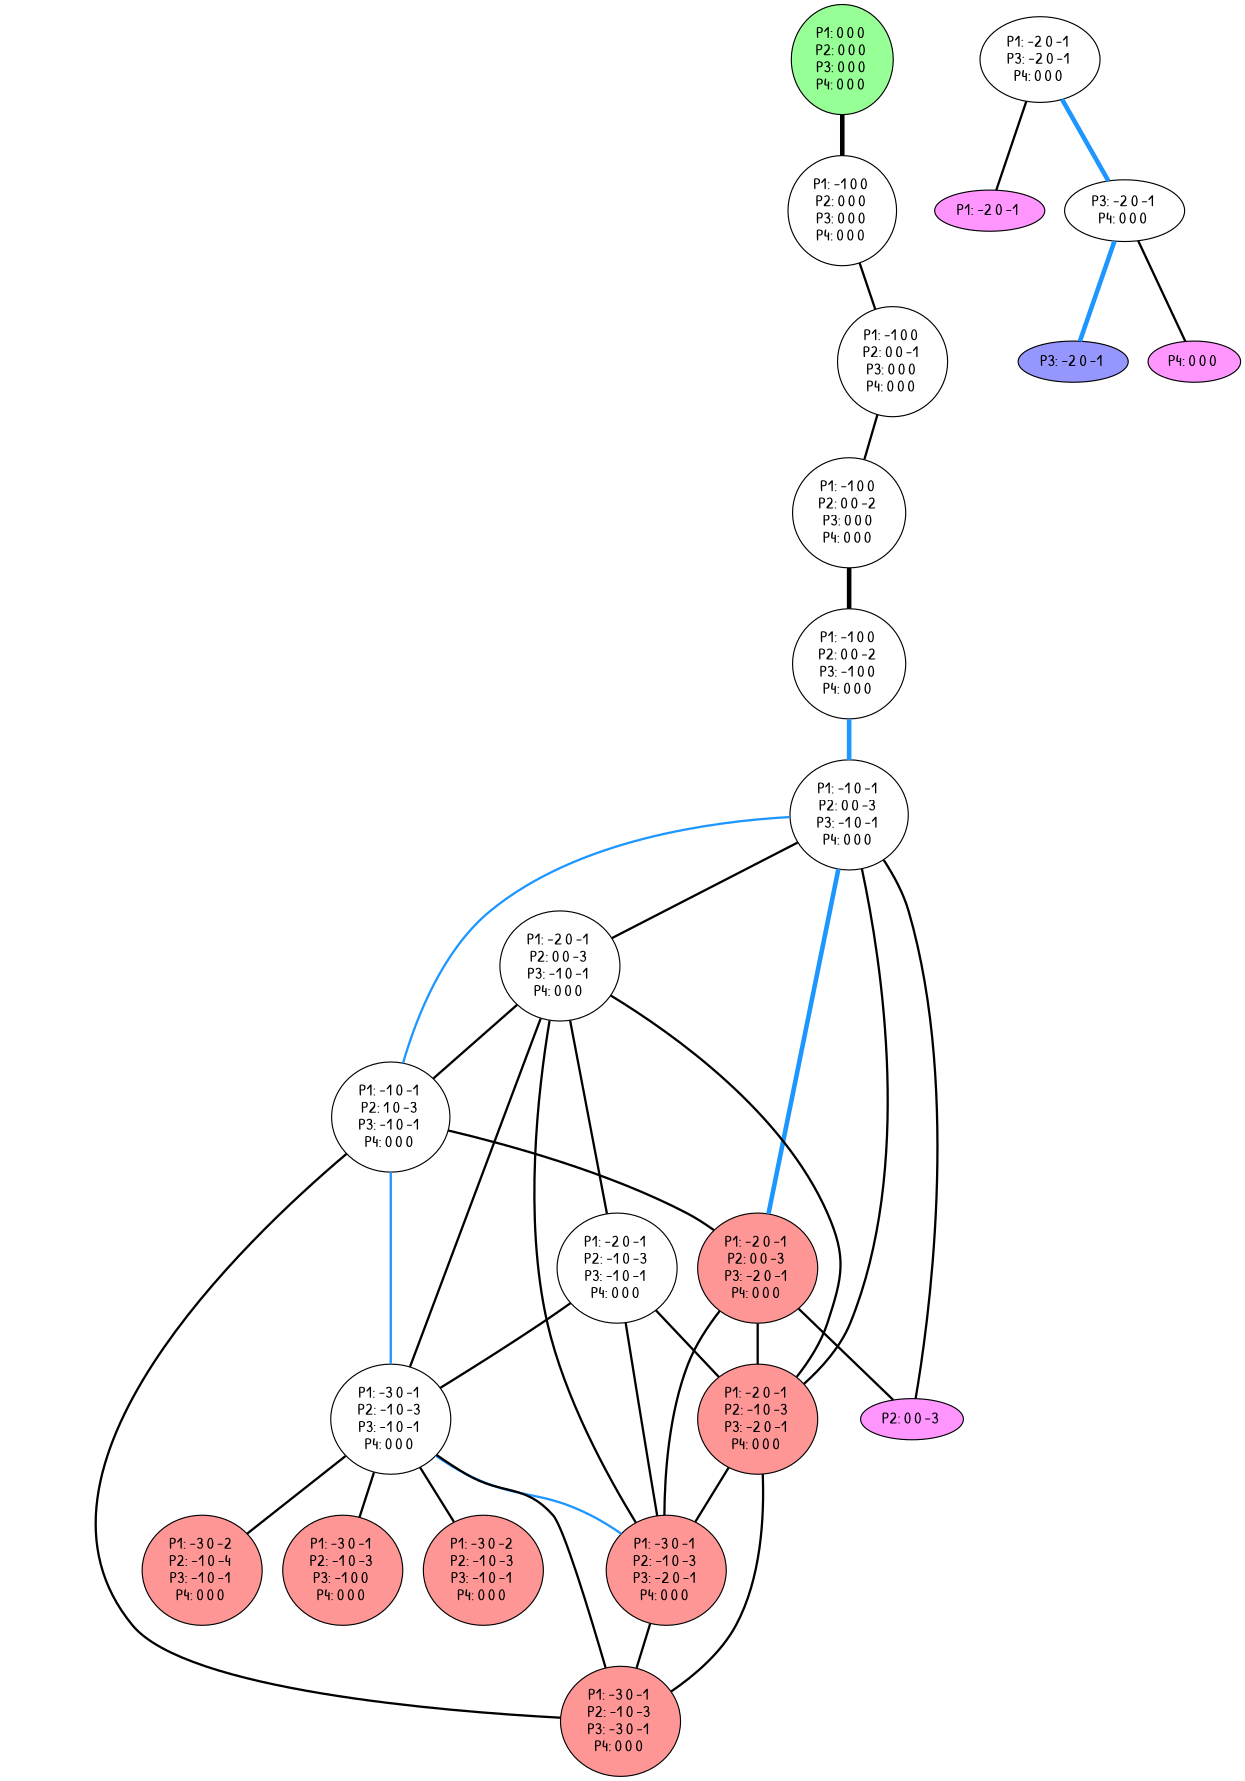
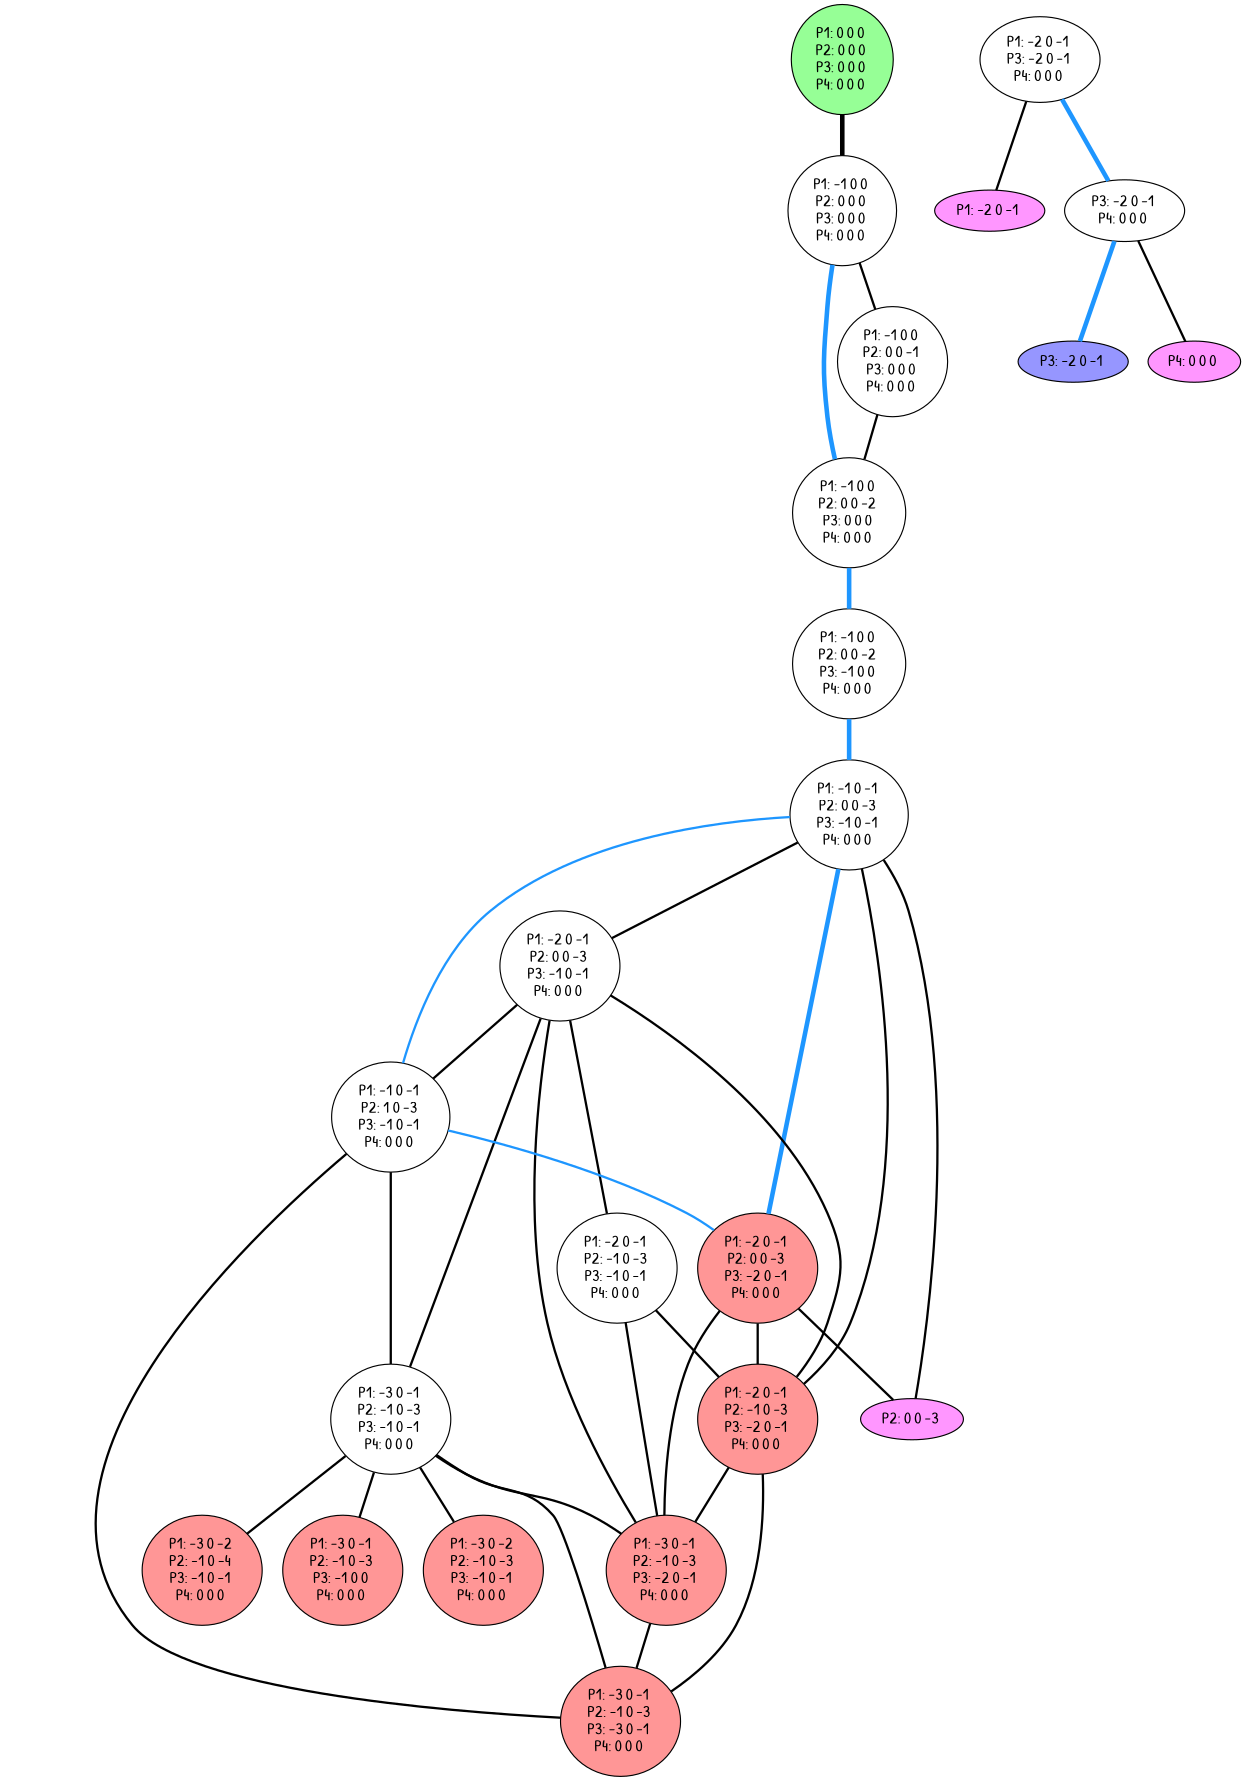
edge "P1: -1 0 0 P2: 0 0 0 P3: 0 0 0 P4: 0 0 0" -- "P1: -1 0 0 P2: 0 0 -2 P3: 0 0 0 P4: 0 0 0": added
edge "P1: -1 0 0 P2: 0 0 -2 P3: 0 0 0 P4: 0 0 0" -- "P1: -1 0 0 P2: 0 0 -2 P3: -1 0 0 P4: 0 0 0": color black -> #1e96ff
edge "P1: -1 0 -1 P2: 1 0 -3 P3: -1 0 -1 P4: 0 0 0" -- "P1: -2 0 -1 P2: 0 0 -3 P3: -2 0 -1 P4: 0 0 0": color black -> #1e96ff
edge "P1: -1 0 -1 P2: 1 0 -3 P3: -1 0 -1 P4: 0 0 0" -- "P1: -3 0 -1 P2: -1 0 -3 P3: -1 0 -1 P4: 0 0 0": color #1e96ff -> black
edge "P1: -2 0 -1 P2: -1 0 -3 P3: -1 0 -1 P4: 0 0 0" -- "P1: -3 0 -1 P2: -1 0 -3 P3: -1 0 -1 P4: 0 0 0": removed
edge "P1: -3 0 -1 P2: -1 0 -3 P3: -1 0 -1 P4: 0 0 0" -- "P1: -3 0 -1 P2: -1 0 -3 P3: -2 0 -1 P4: 0 0 0": color #1e96ff -> black
